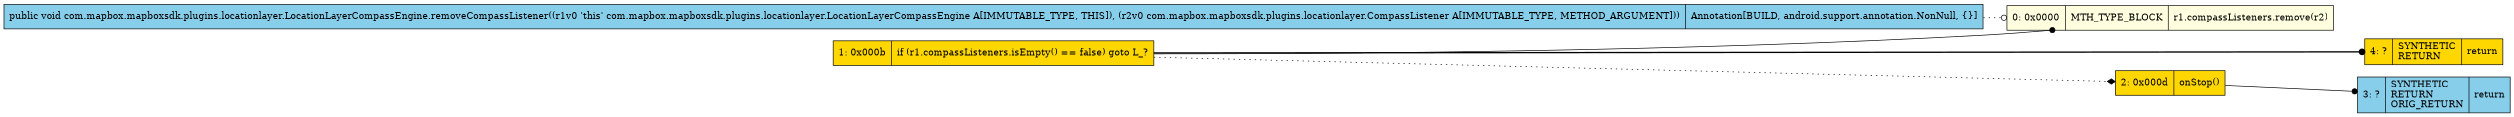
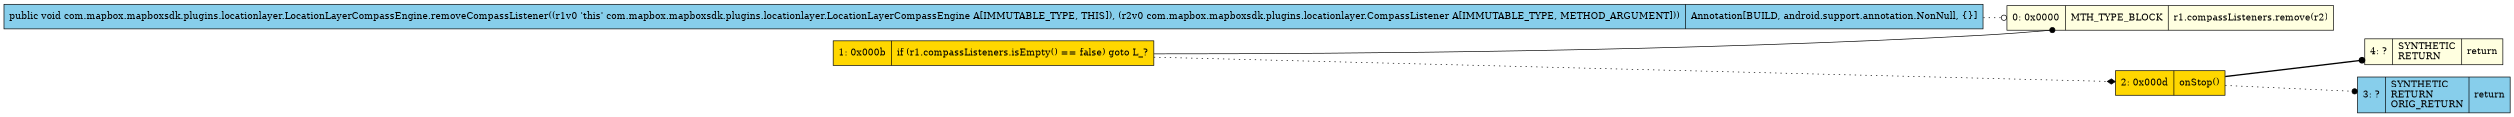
edge "1: 0x000b" -> "4: ?": now "2: 0x000d" -> "4: ?"
node "4: ?": fillcolor gold -> lightyellow
edge "2: 0x000d" -> "3: ?": style solid -> dotted
